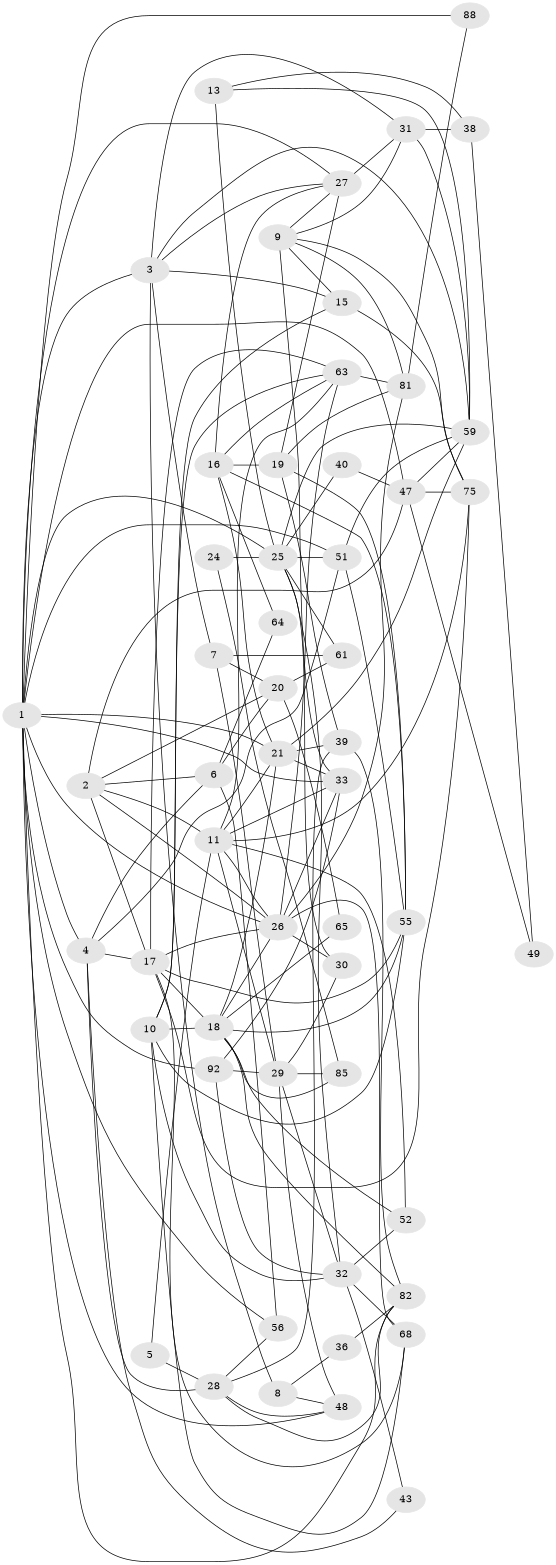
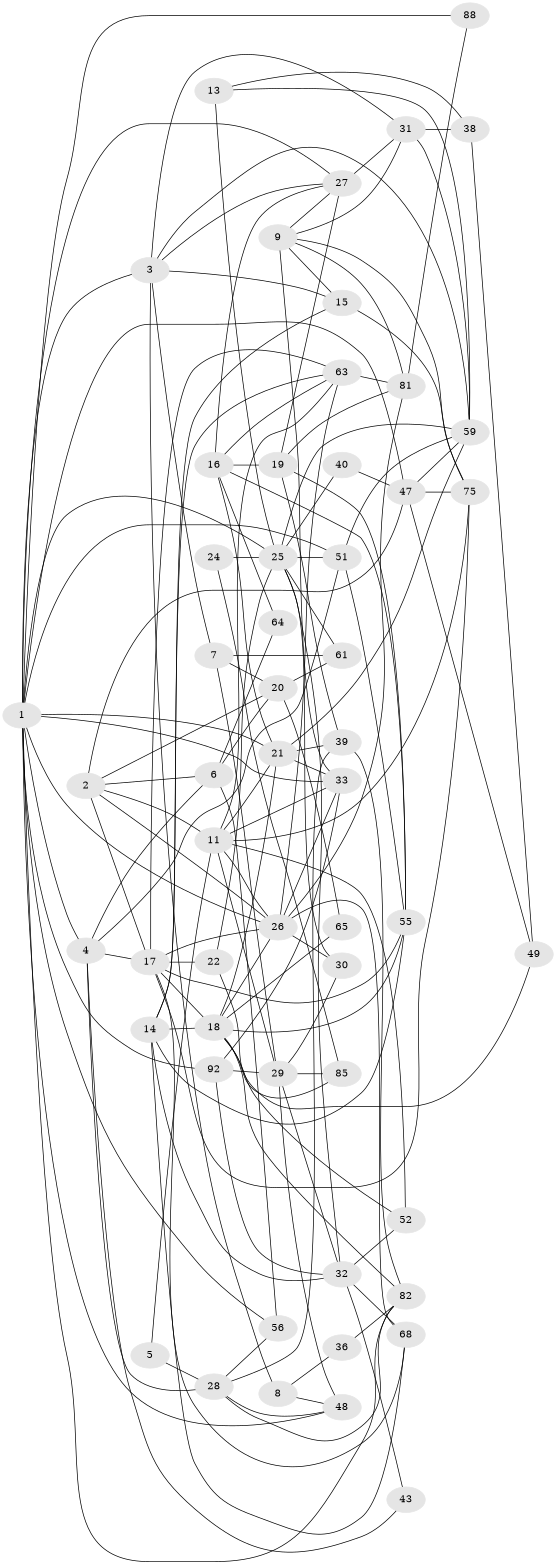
node "22": added
node "10": label "10" -> "14"
